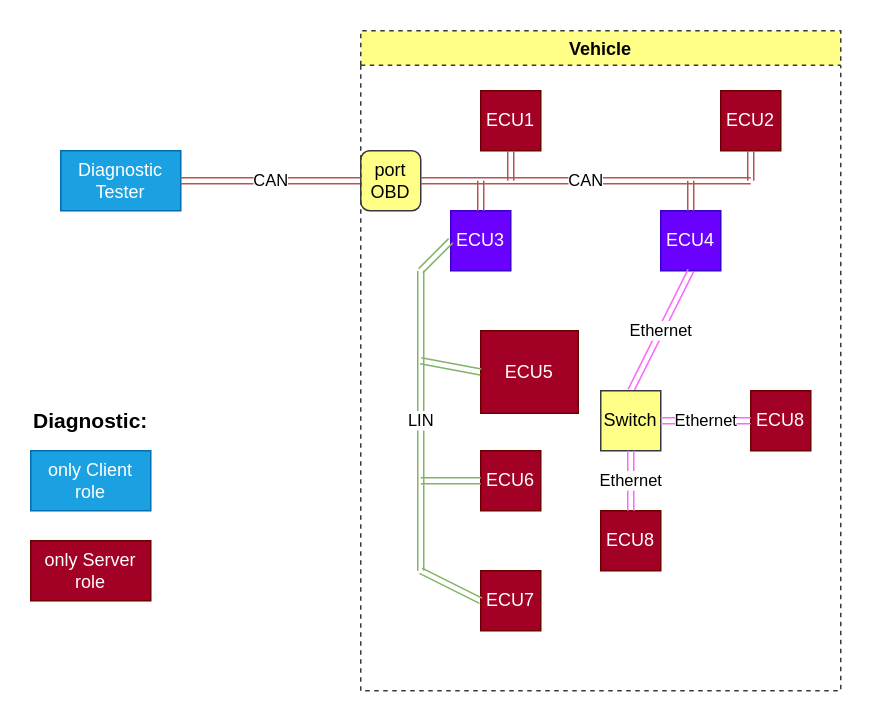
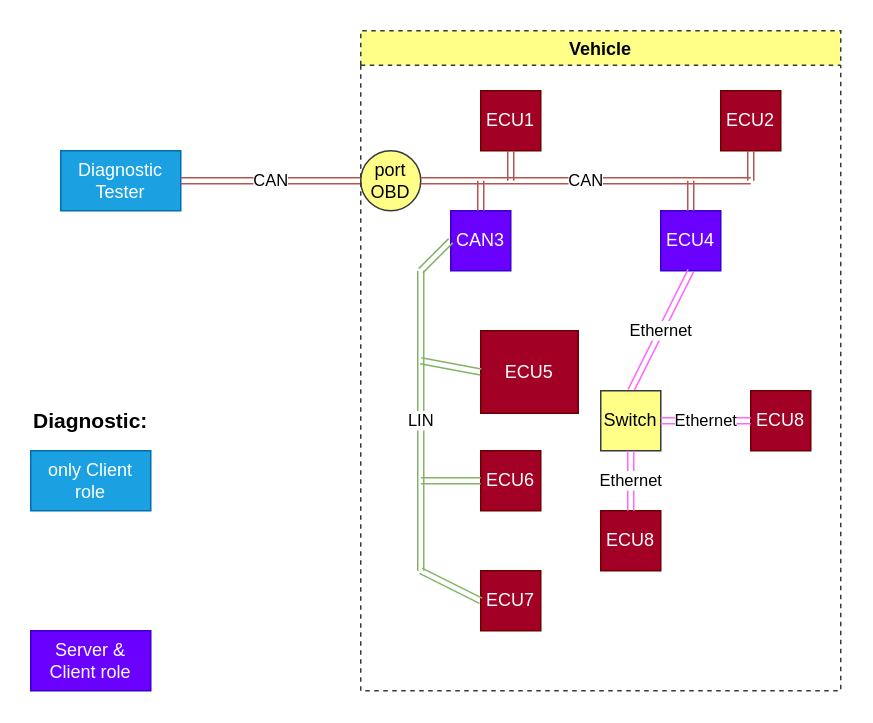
node "port OBD": shape rounded rectangle -> ellipse
node "ECU3": label "ECU3" -> "CAN3"
node "only Server role": removed
node "Server & Client role": added
